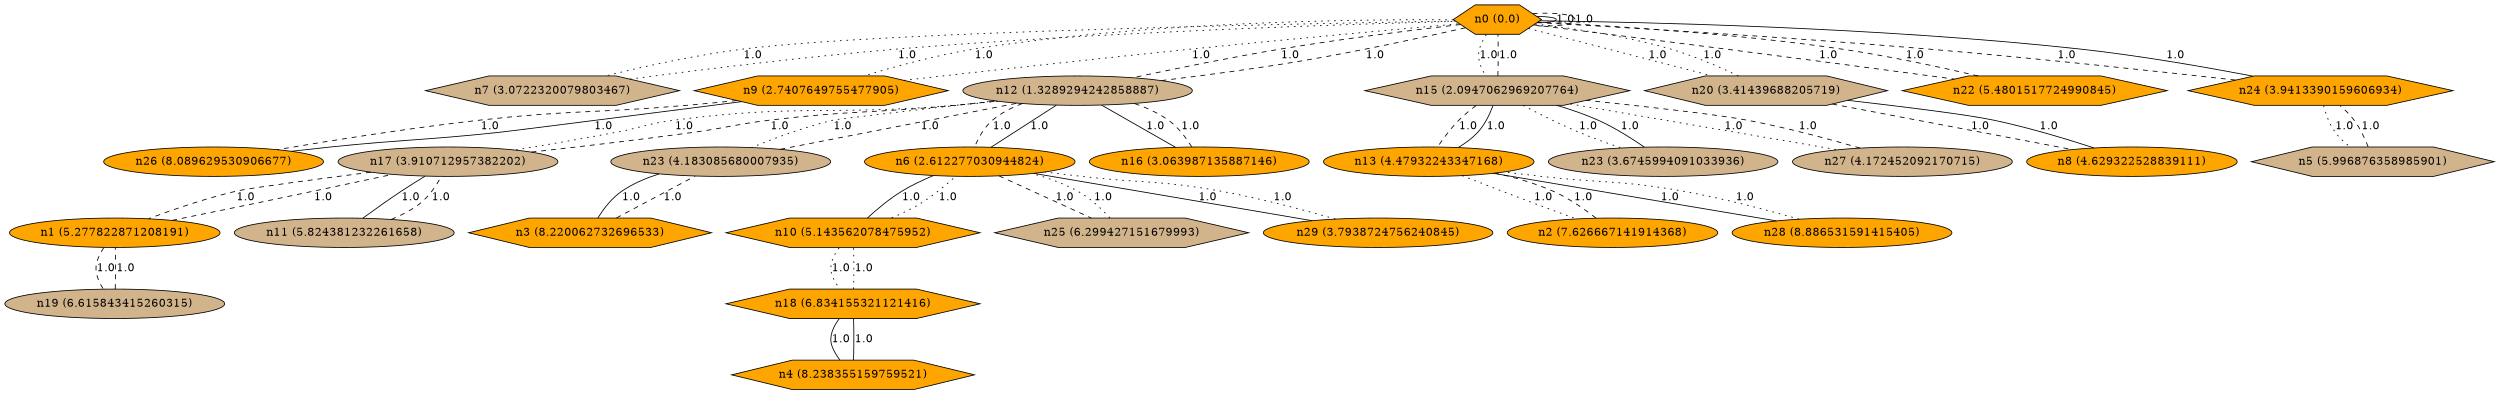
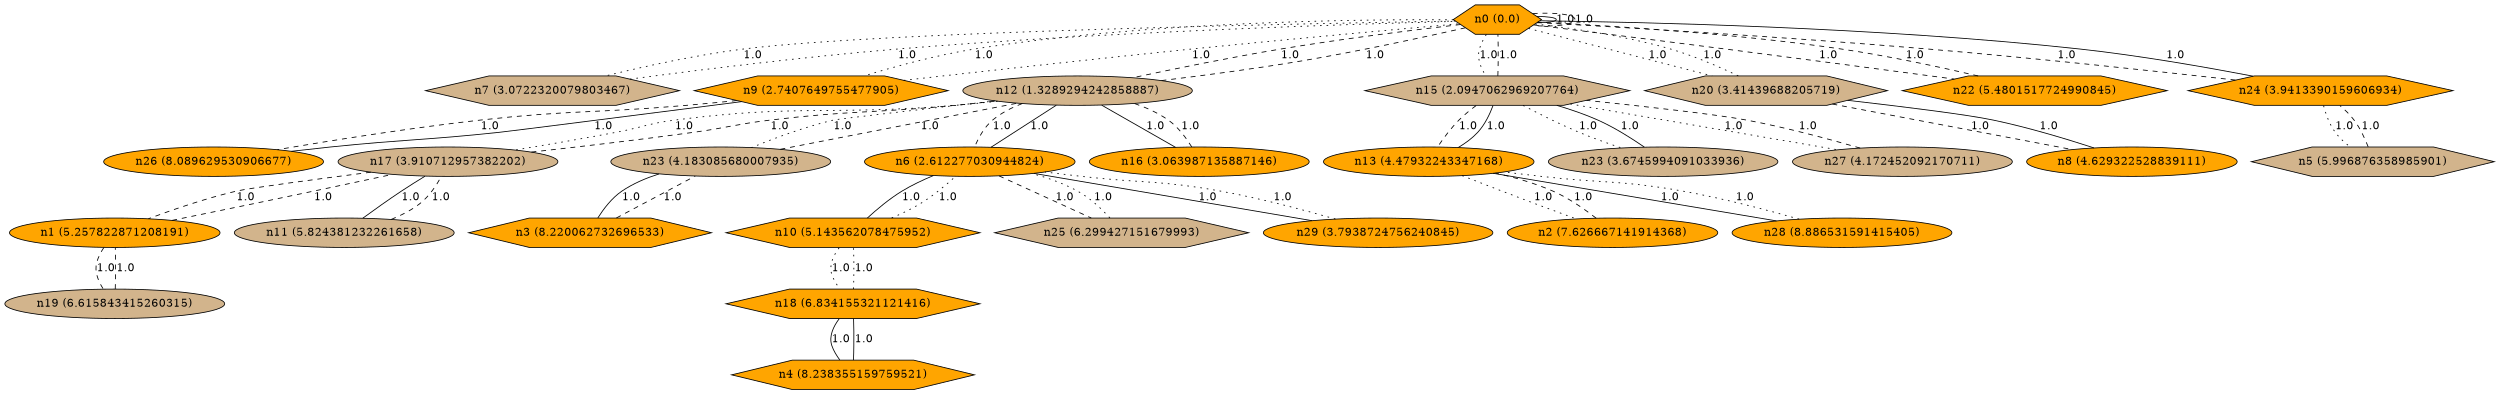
node "n27 (4.172452092170715)": label "n27 (4.172452092170715)" -> "n27 (4.172452092170711)"
node "n1 (5.277822871208191)": label "n1 (5.277822871208191)" -> "n1 (5.257822871208191)"
